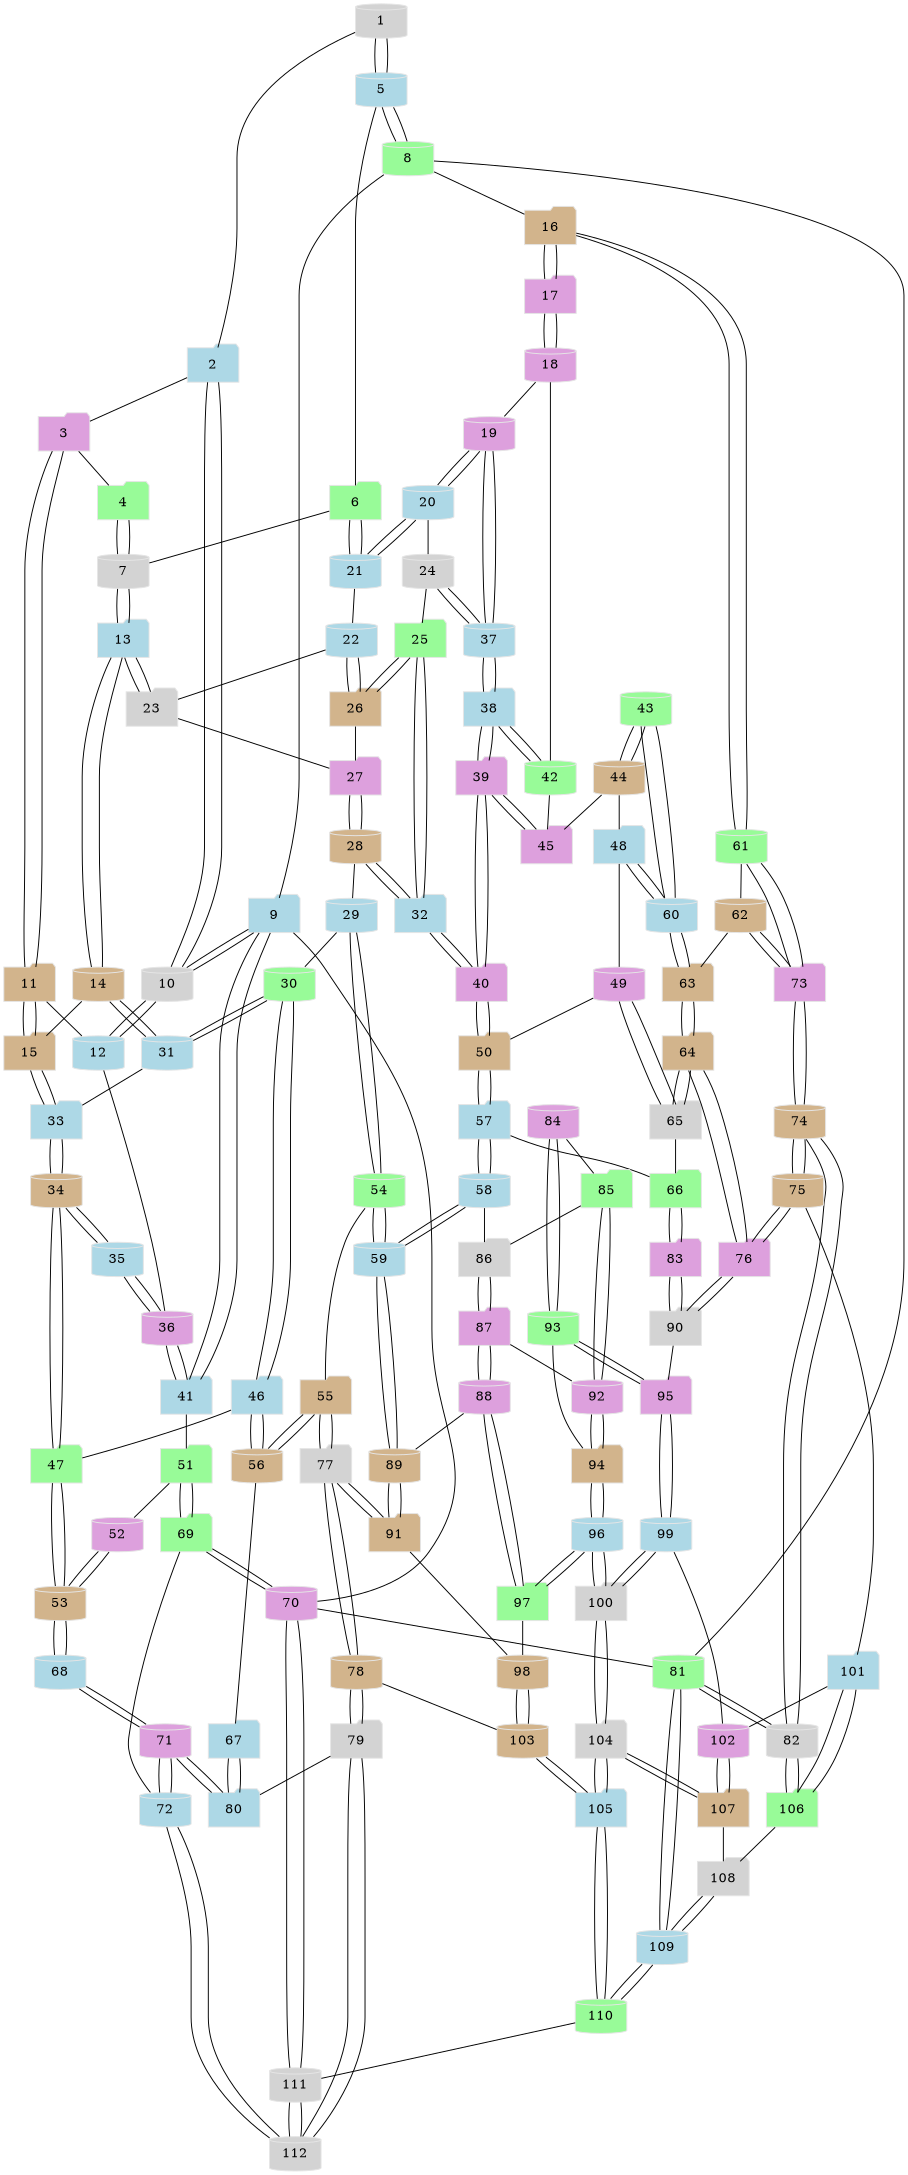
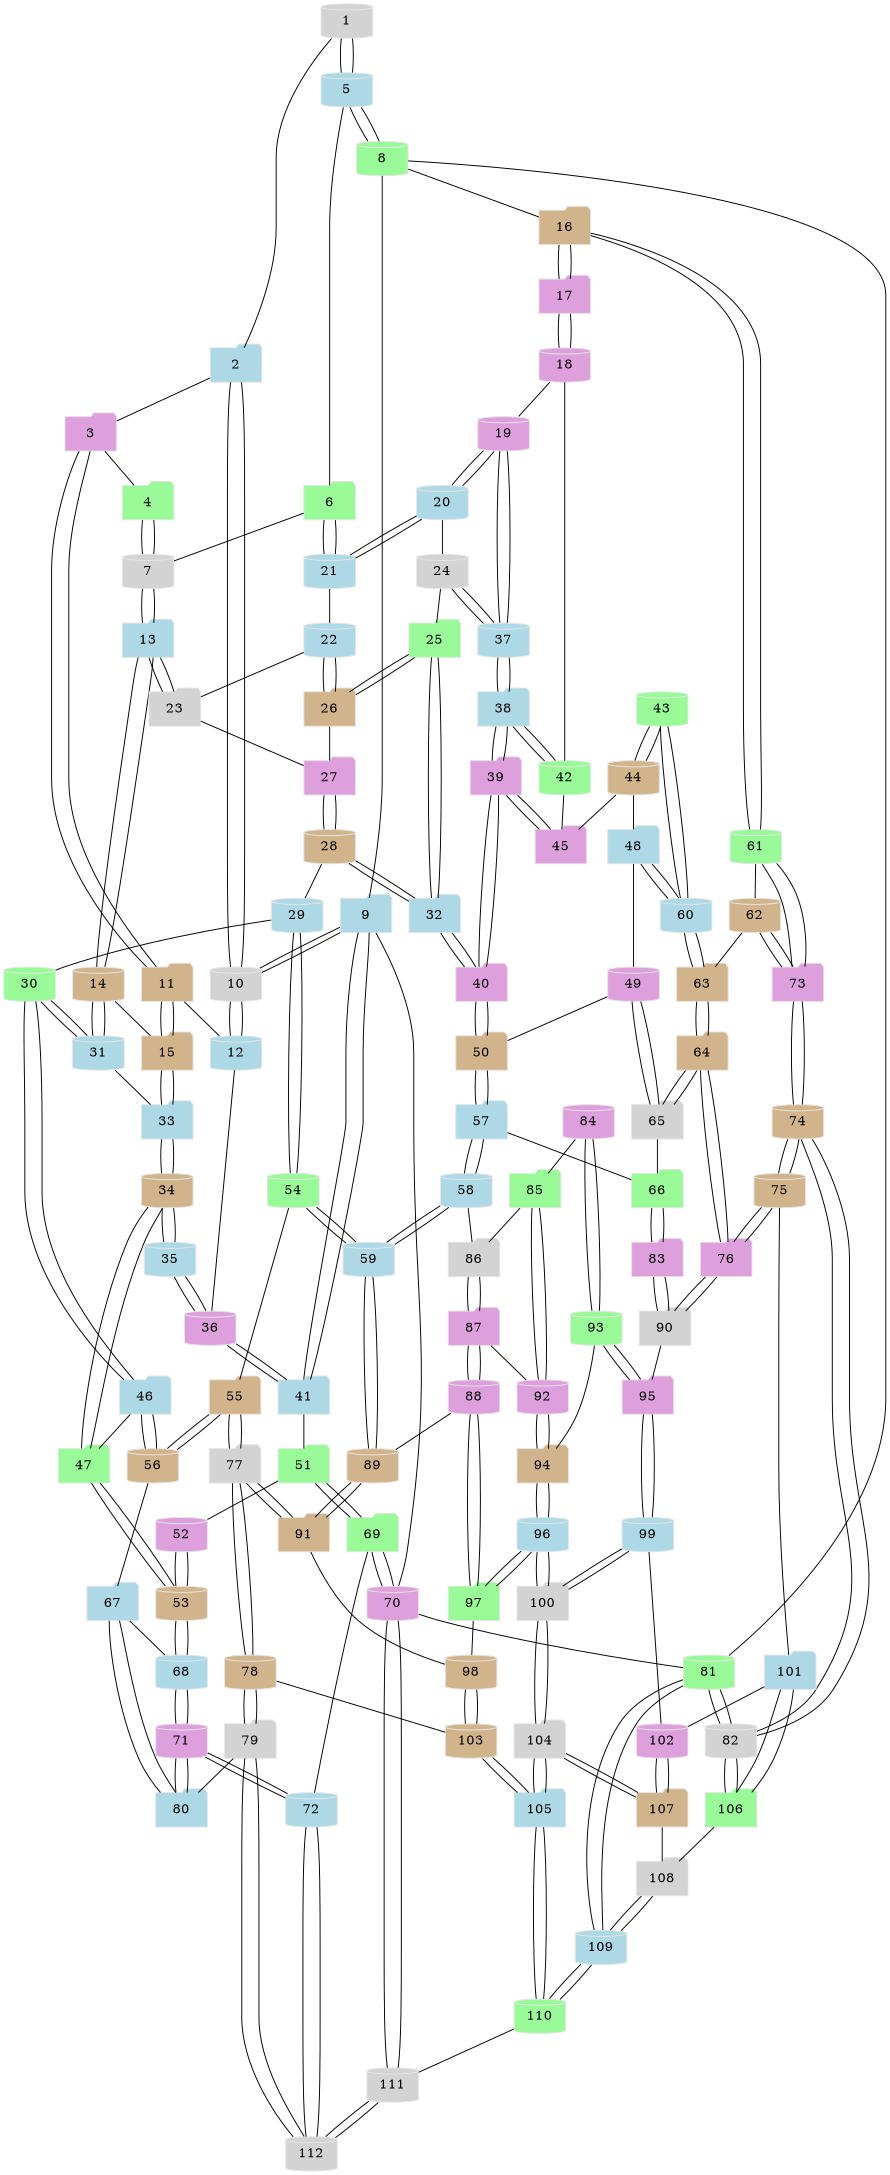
edge "67" -- "68": added
